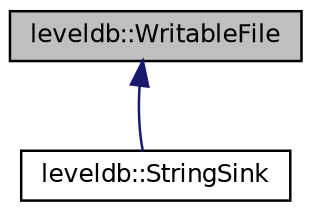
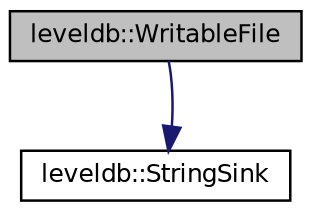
edge "leveldb::StringSink" -> "leveldb::WritableFile": reversed
